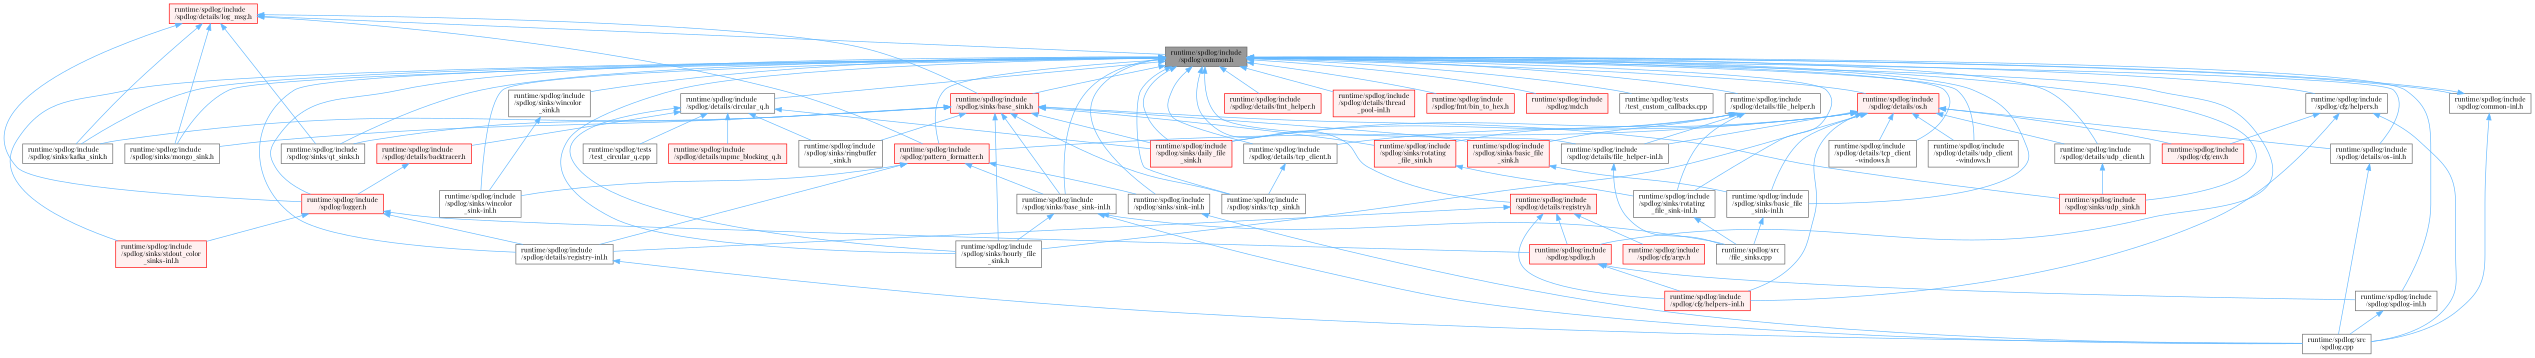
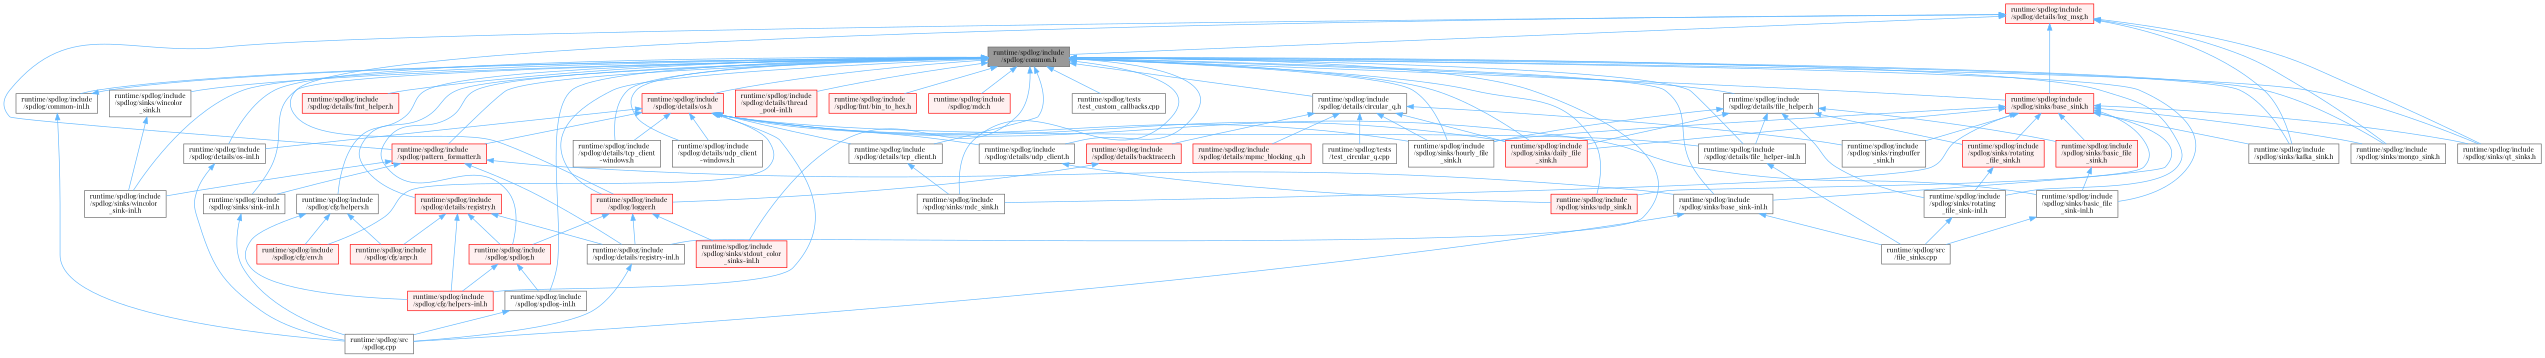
node "runtime/spdlog/include /spdlog/sinks/tcp_sink.h": label "runtime/spdlog/include /spdlog/sinks/tcp_sink.h" -> "runtime/spdlog/include /spdlog/sinks/mdc_sink.h"
edge "runtime/spdlog/include /spdlog/sinks/hourly_file _sink.h" -> "runtime/spdlog/include /spdlog/sinks/base_sink-inl.h": now "runtime/spdlog/include /spdlog/sinks/hourly_file _sink.h" -> "runtime/spdlog/include /spdlog/details/file_helper.h"
edge "runtime/spdlog/src /spdlog.cpp" -> "runtime/spdlog/include /spdlog/cfg/helpers.h": now "runtime/spdlog/include /spdlog/cfg/argv.h" -> "runtime/spdlog/include /spdlog/cfg/helpers.h"
